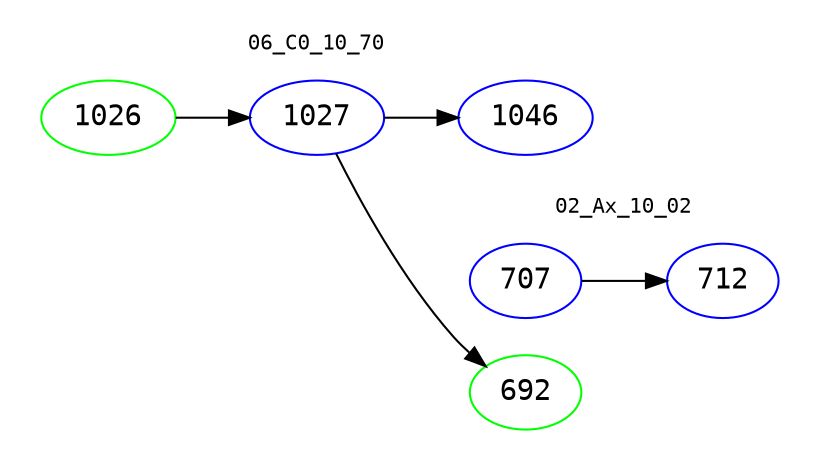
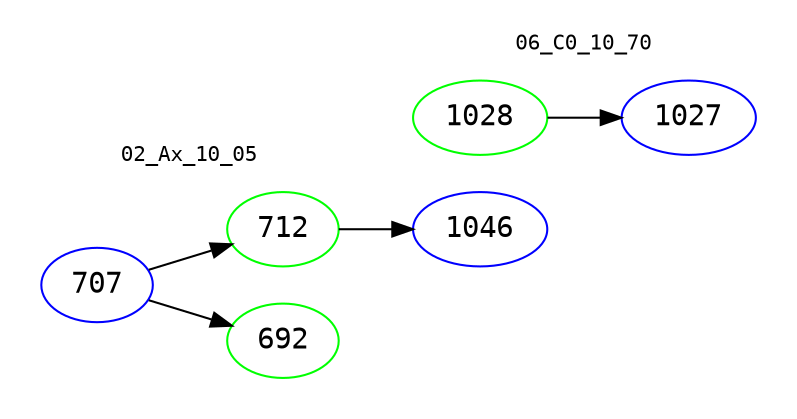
node "1026": label "1026" -> "1028"
edge "1027" -> "1046": now "712" -> "1046"
cluster "02_Ax_10_02": label "02_Ax_10_02" -> "02_Ax_10_05"
edge "1027" -> "692": now "707" -> "692"
node "712": color blue -> green
